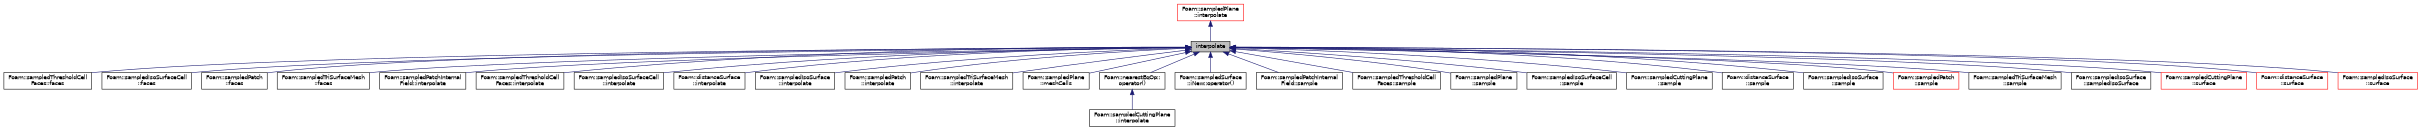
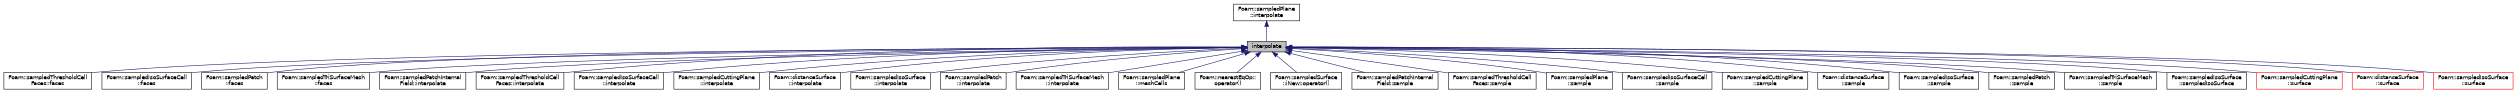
node "Foam::sampledPlane ::interpolate": color red -> black
node "Foam::sampledPatch ::sample": color red -> black
edge "Foam::sampledCuttingPlane ::interpolate" -> "Foam::nearestEqOp:: operator()": now "Foam::sampledCuttingPlane ::interpolate" -> "interpolate"
